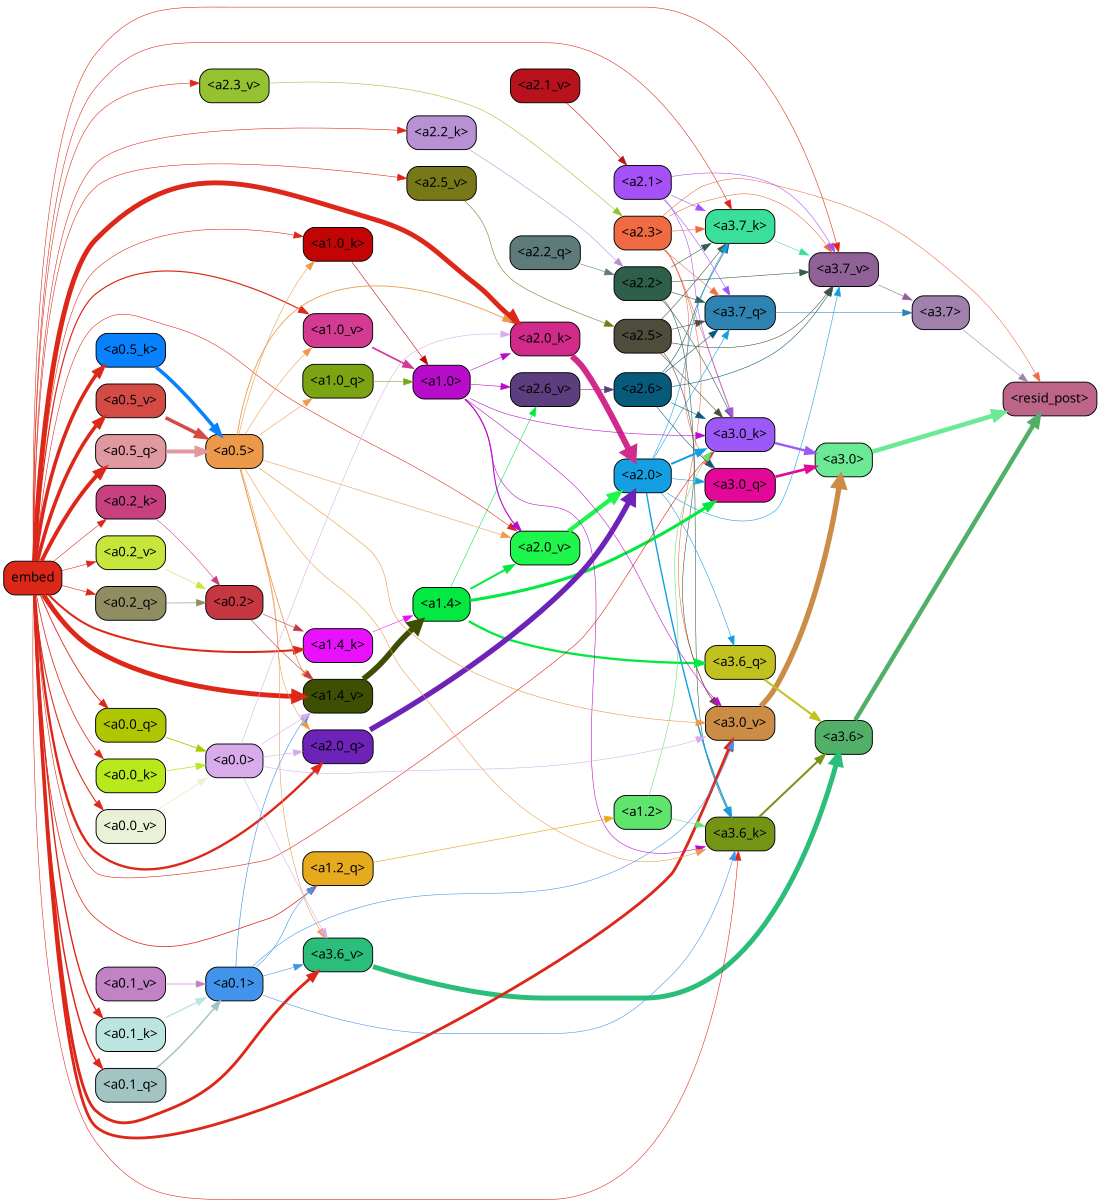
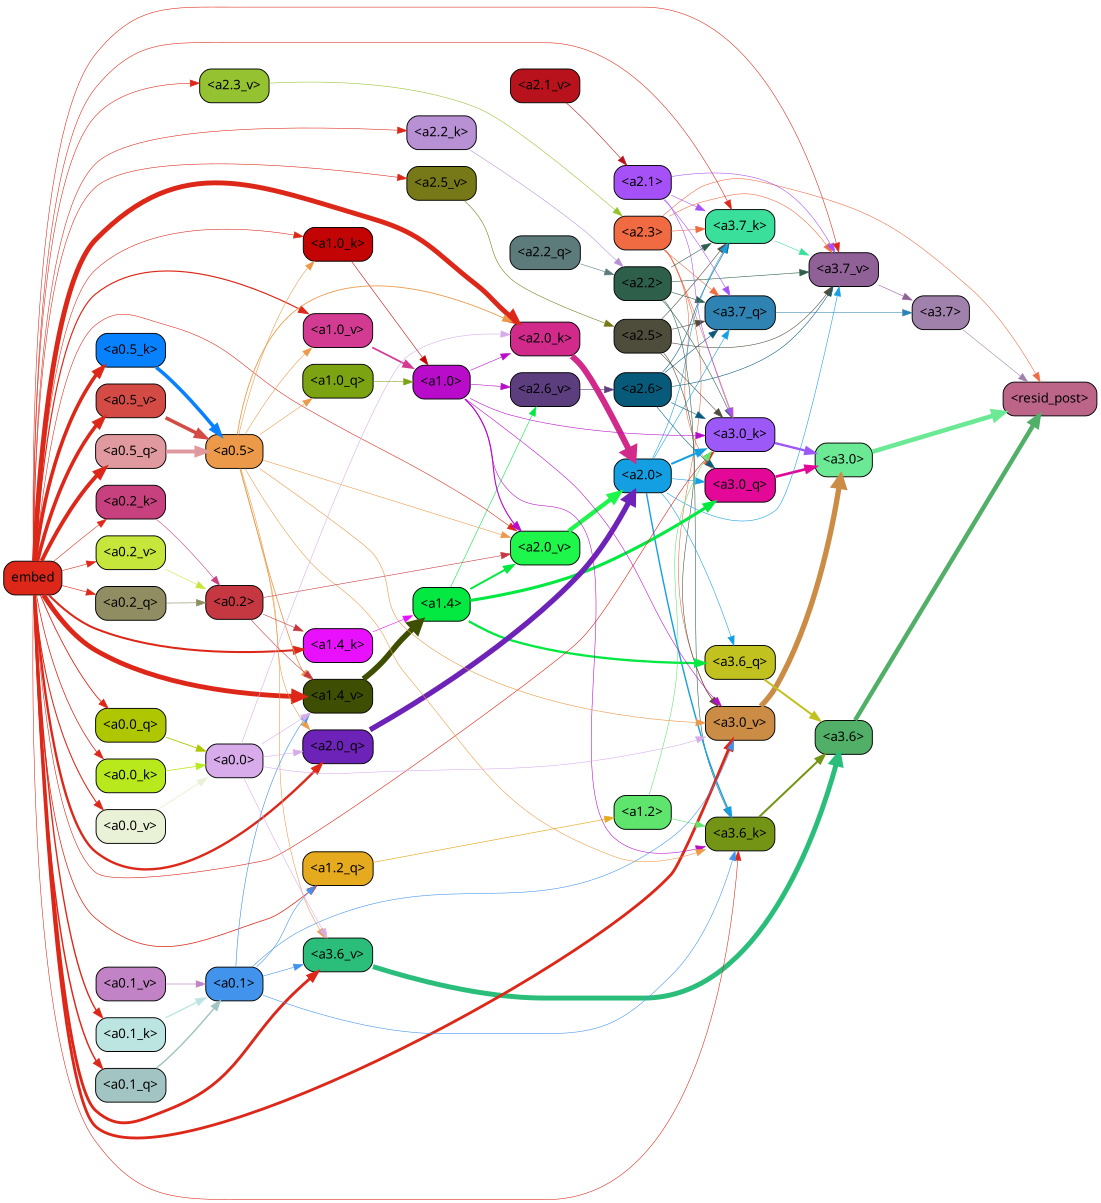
edge "<a0.2>" -> "<a2.0_v>": added
